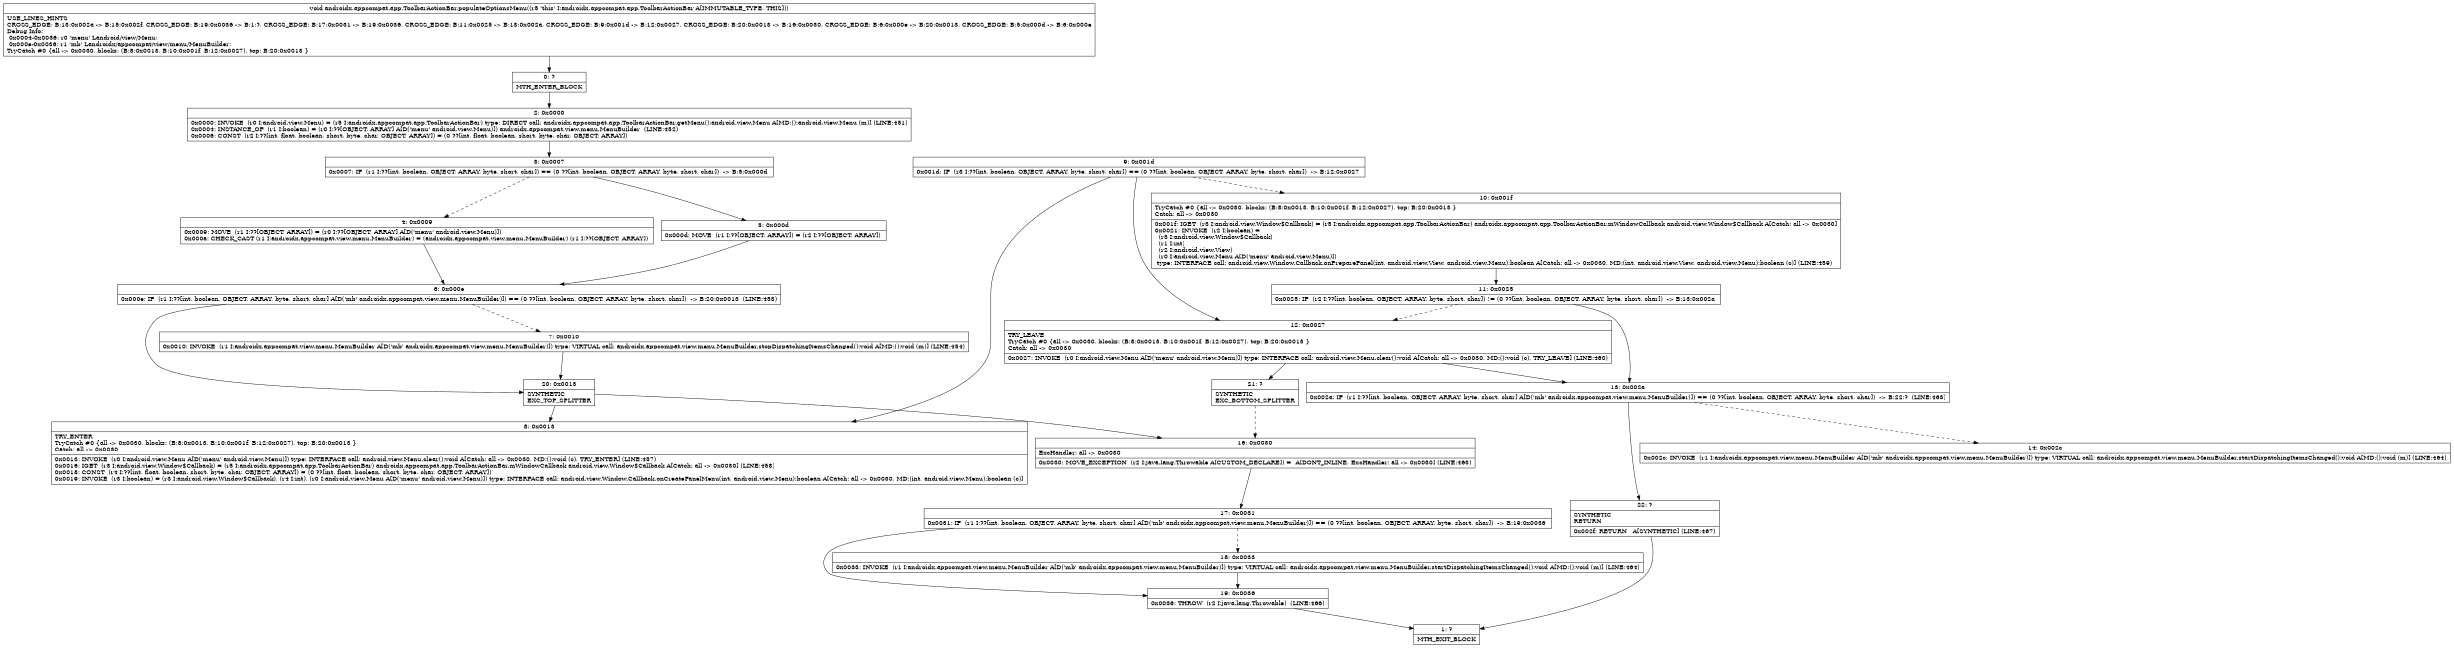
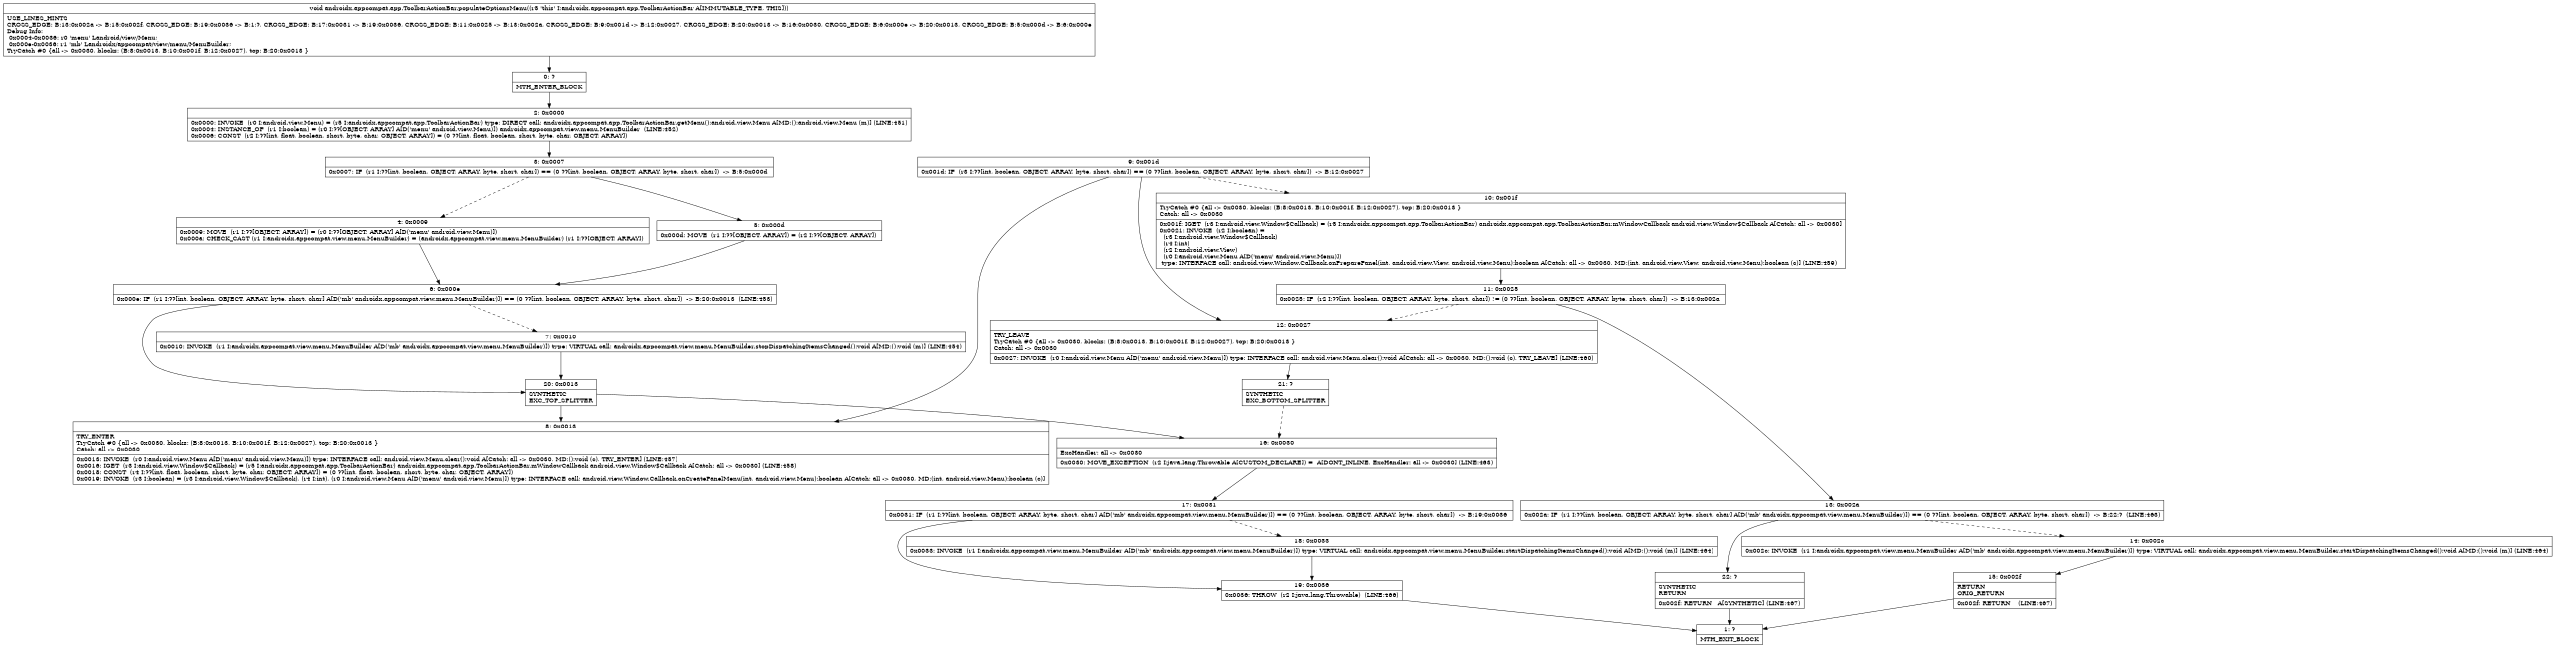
node "10: 0x001f": text "(r1 I:int)" -> "(r4 I:int)"
edge "12: 0x0027" -> "13: 0x002a": removed
node "15: 0x002f": added
